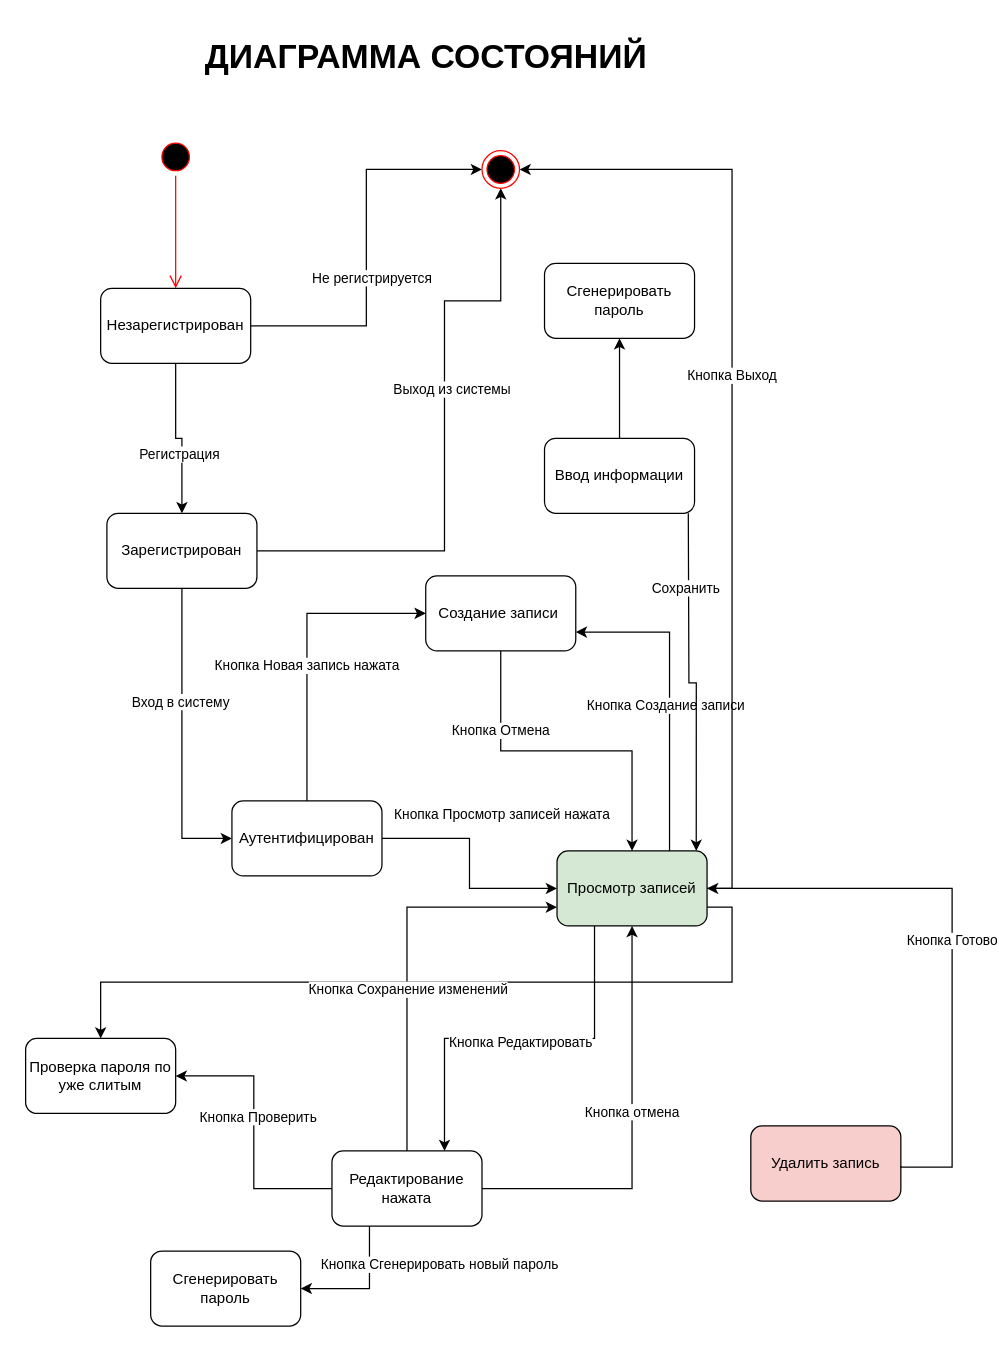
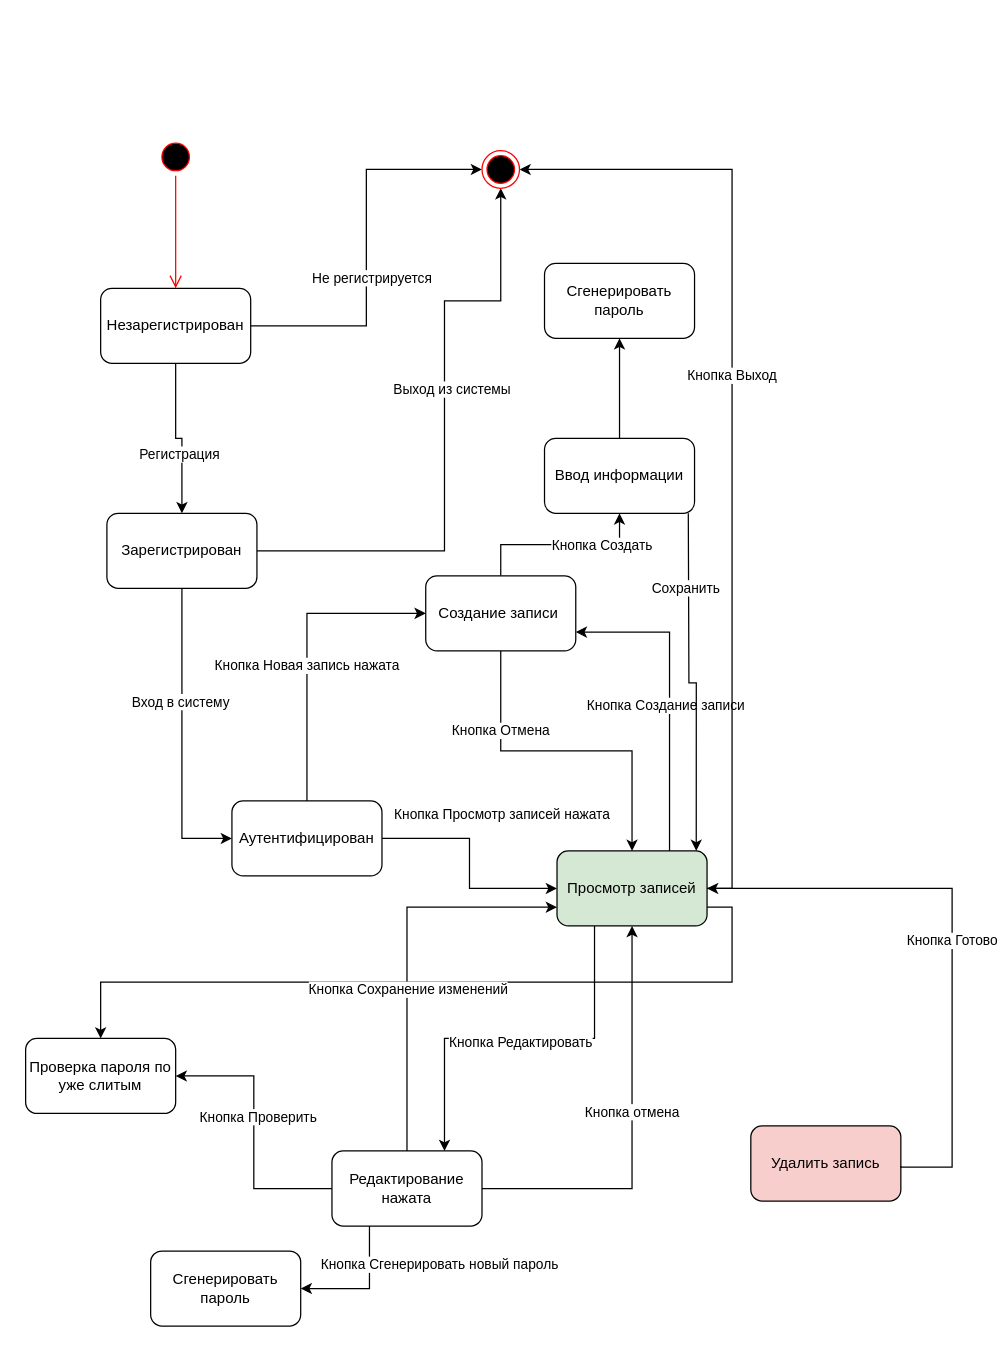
node "ДИАГРАММА СОСТОЯНИЙ": removed
edge "Создание записи" -> "Ввод информации": added, label "Кнопка Создать"
